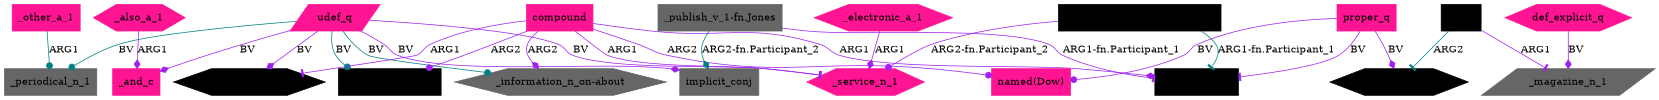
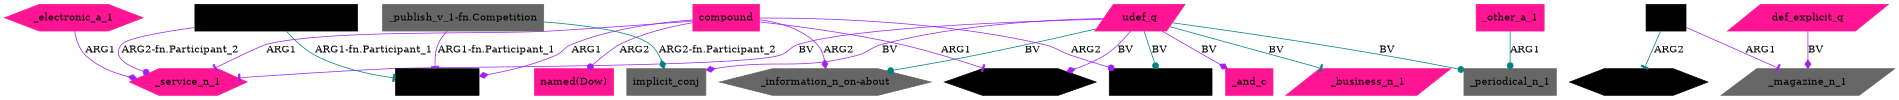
node "_also_a_1": removed
node "_publish_v_1-fn.Jones": label "_publish_v_1-fn.Jones" -> "_publish_v_1-fn.Competition"
node "proper_q": removed
node "def_explicit_q": shape hexagon -> parallelogram
node "_business_n_1": added
